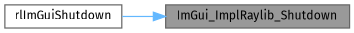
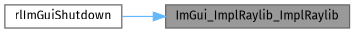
node "ImGui_ImplRaylib_Shutdown": label "ImGui_ImplRaylib_Shutdown" -> "ImGui_ImplRaylib_ImplRaylib"
